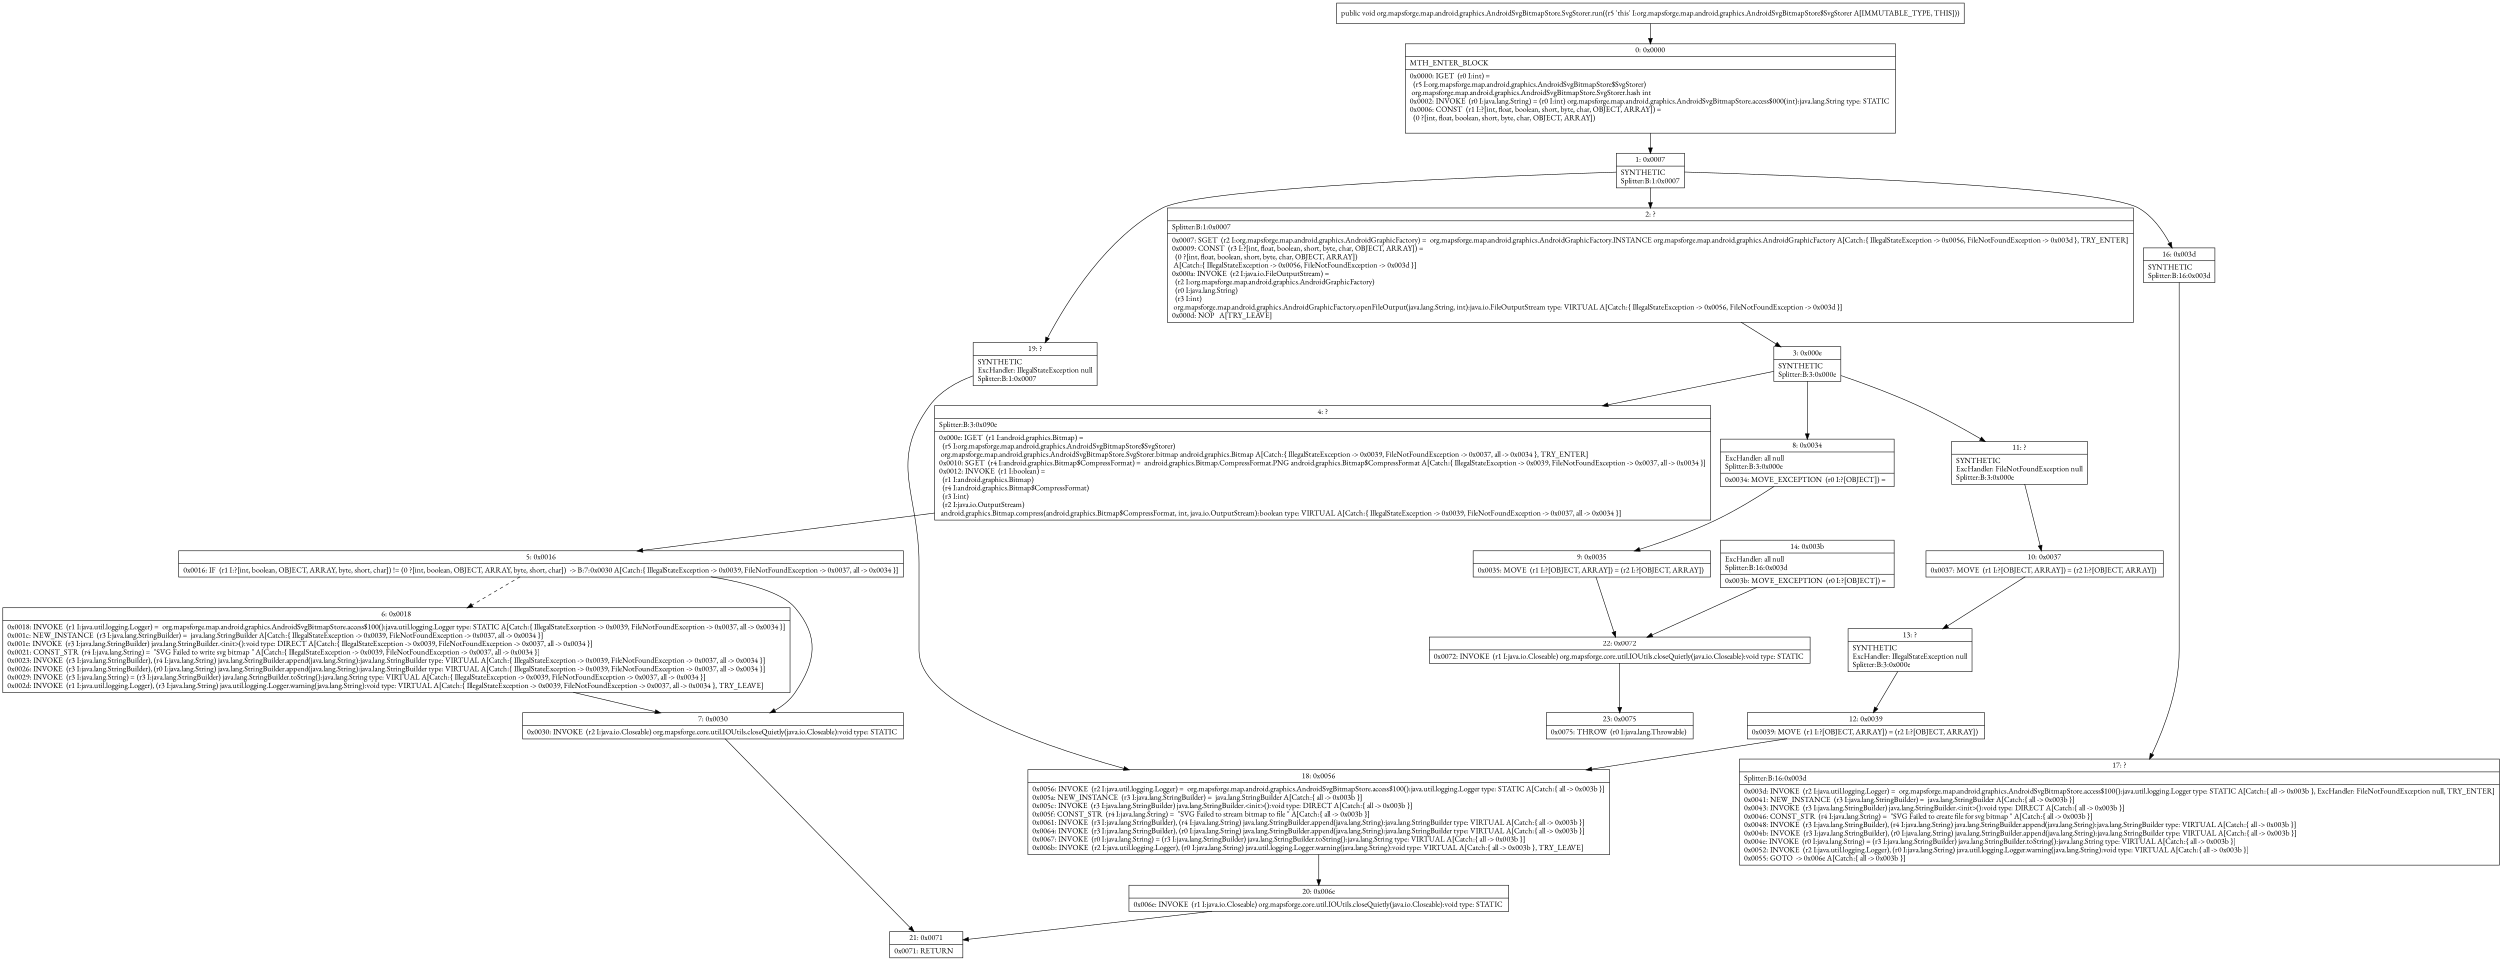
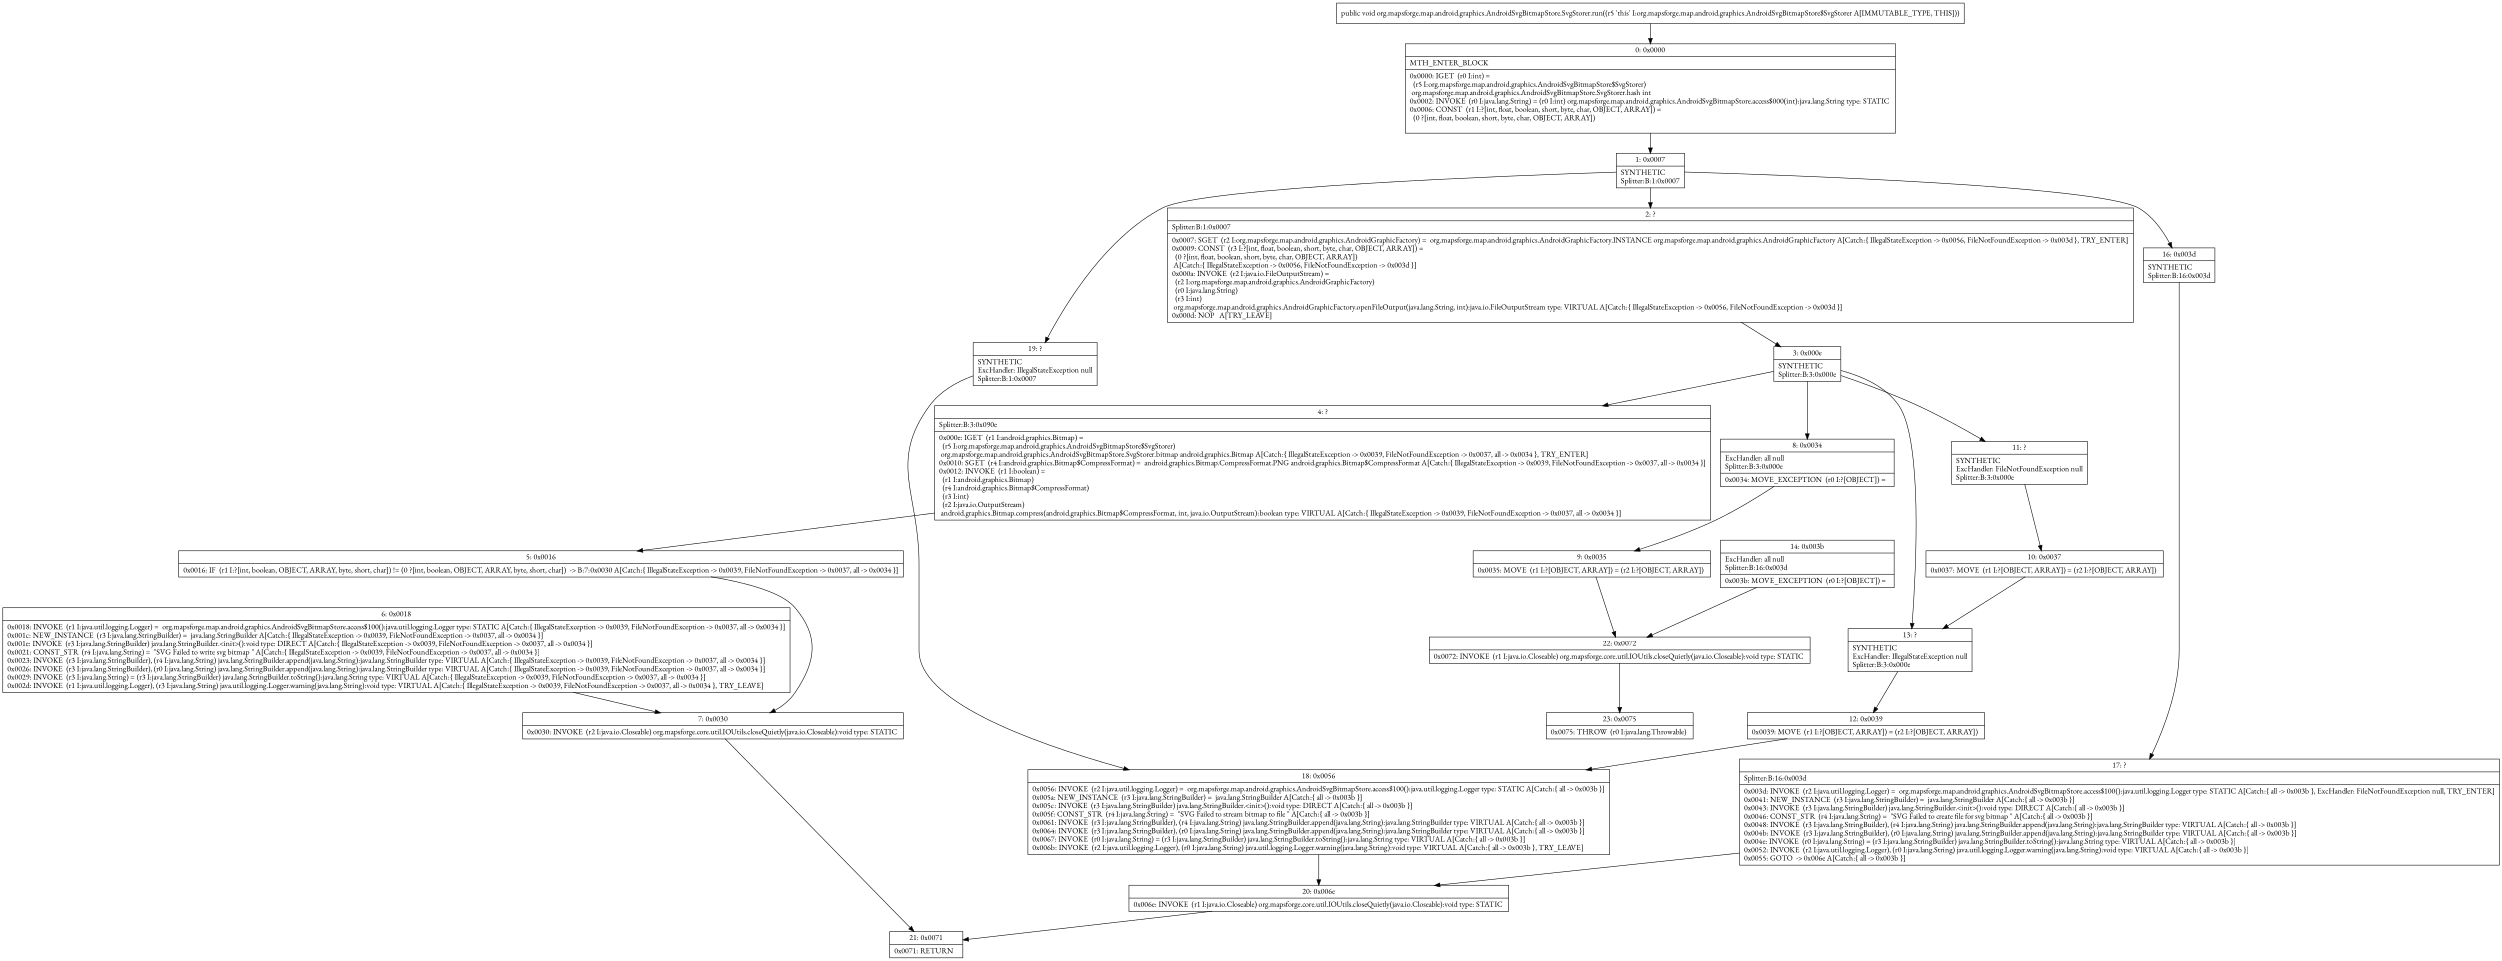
edge "3: 0x000e" -> "13: ?": added
edge "5: 0x0016" -> "6: 0x0018": removed
edge "17: ?" -> "20: 0x006e": added
